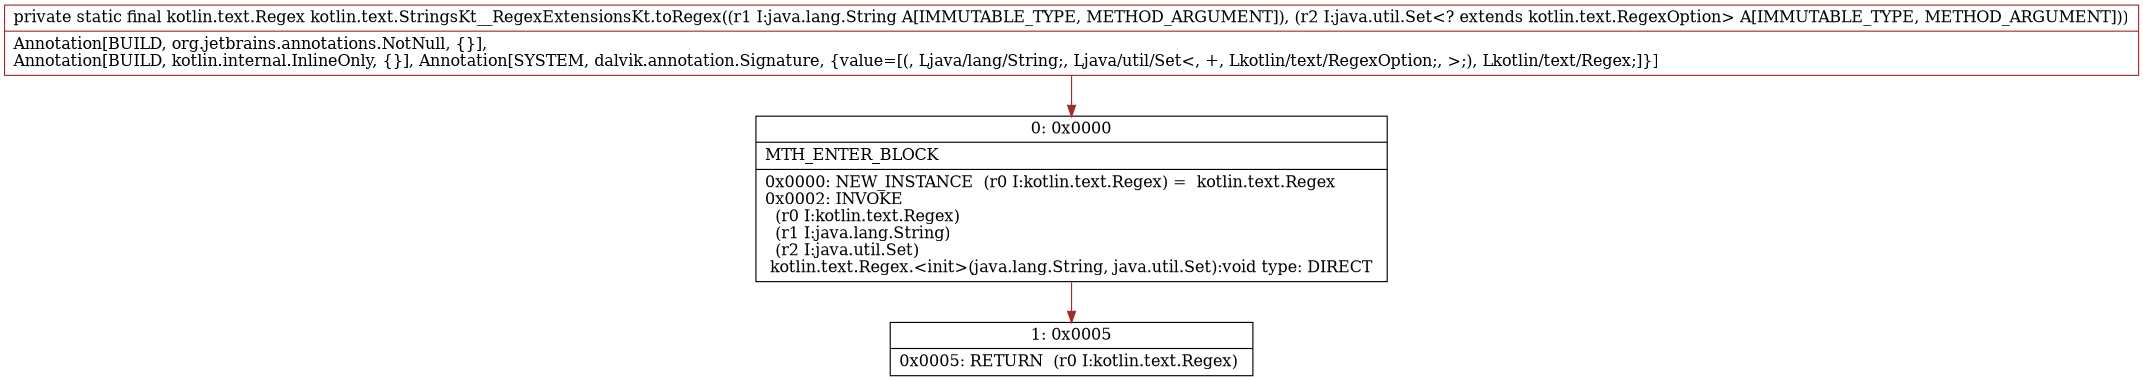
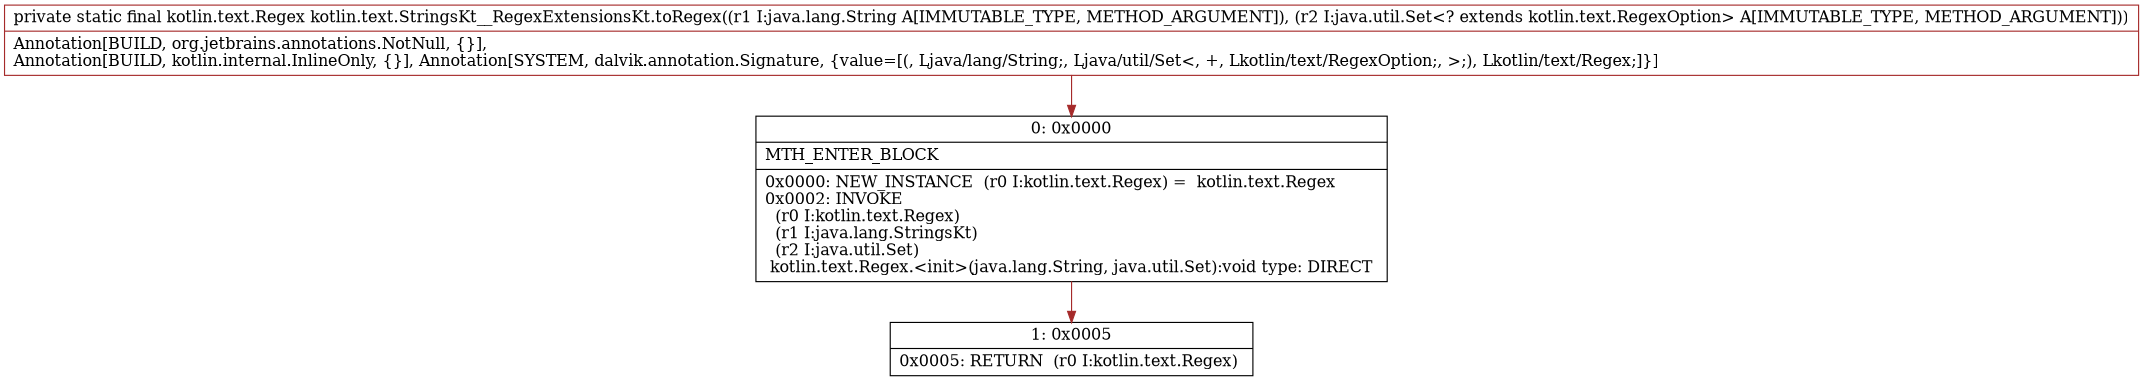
node "0: 0x0000": text "(r1 I:java.lang.String)" -> "(r1 I:java.lang.StringsKt)"
